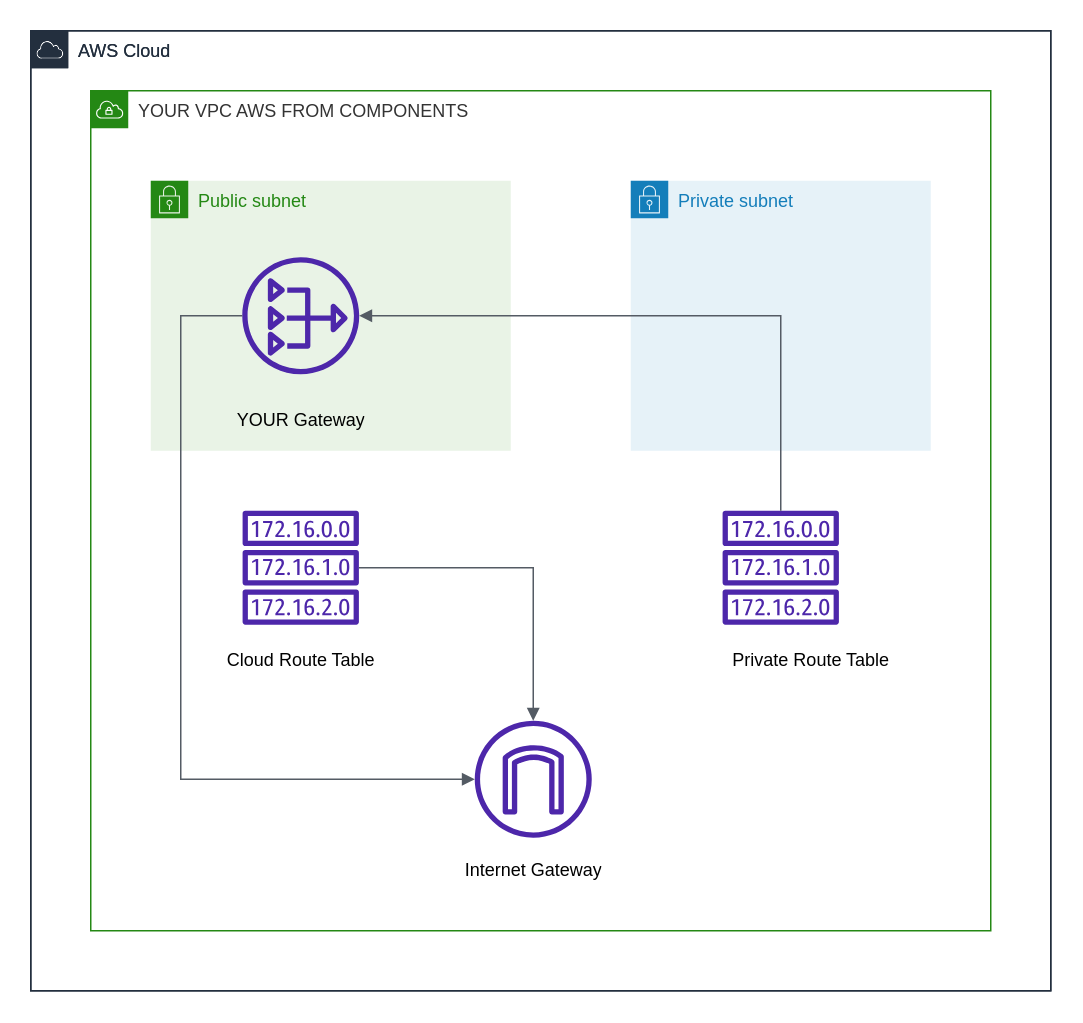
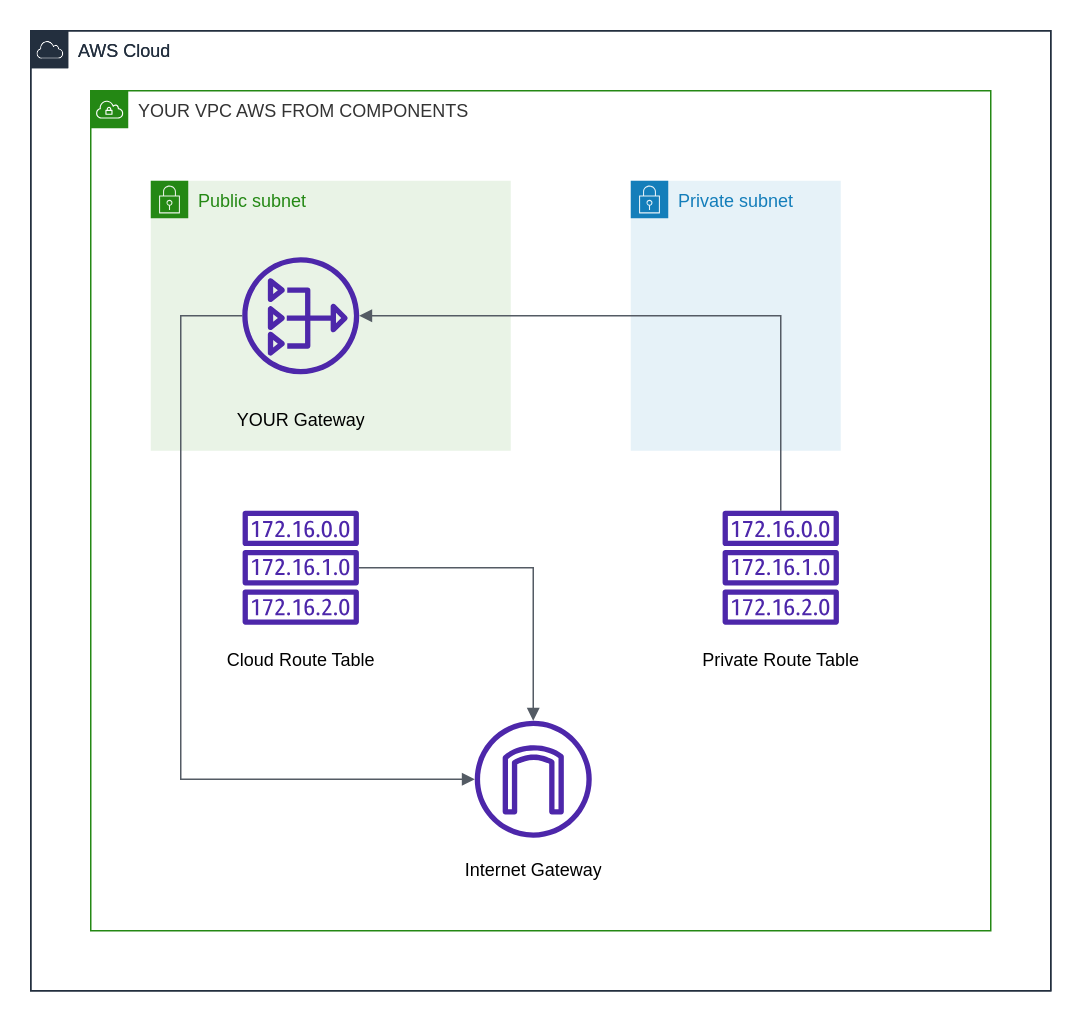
node "Private subnet": size 300x270 -> 210x270
node "Private Route Table": moved (811, 661) -> (781, 661)
